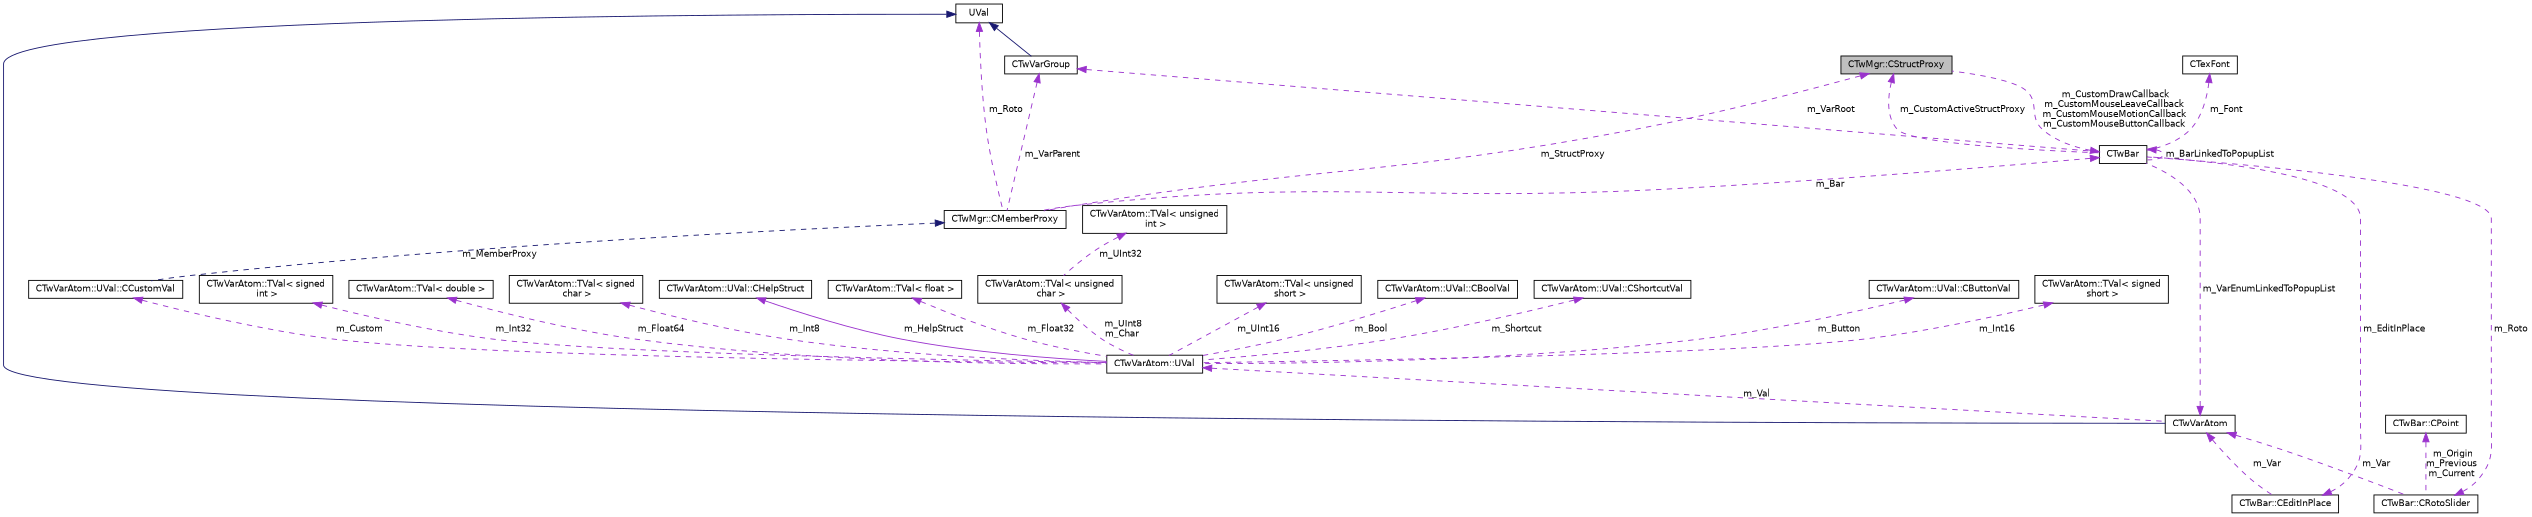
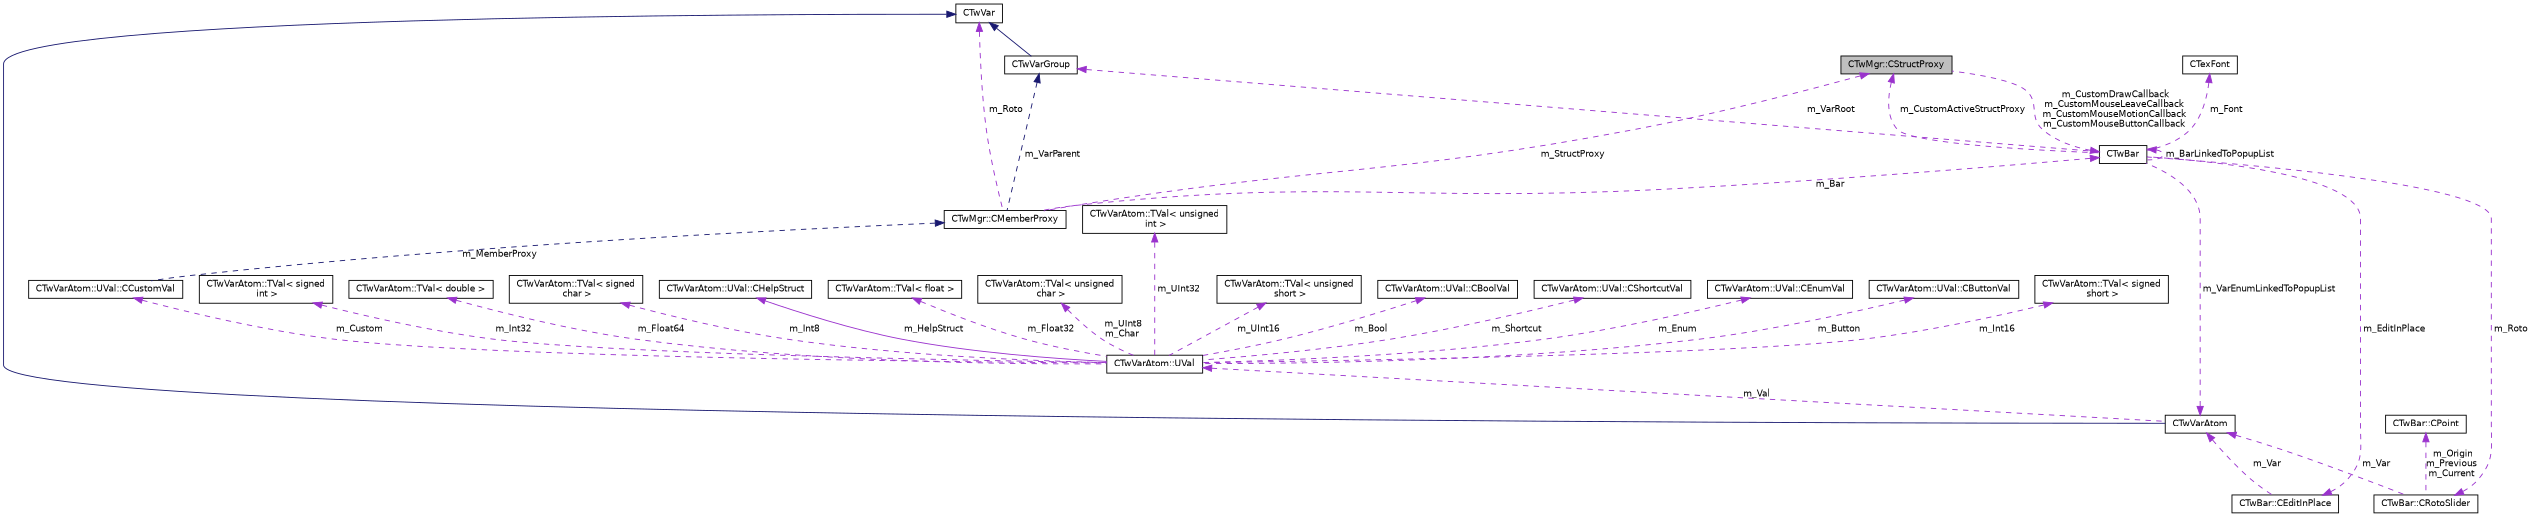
node "UVal": label "UVal" -> "CTwVar"
edge "CTwMgr::CMemberProxy" -> "CTwVarGroup": color darkorchid3 -> midnightblue
edge "CTwVarAtom::TVal< unsigned char >" -> "CTwVarAtom::TVal< unsigned int >": now "CTwVarAtom::UVal" -> "CTwVarAtom::TVal< unsigned int >"
node "CTwVarAtom::UVal::CEnumVal": added
